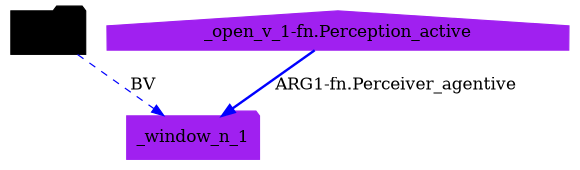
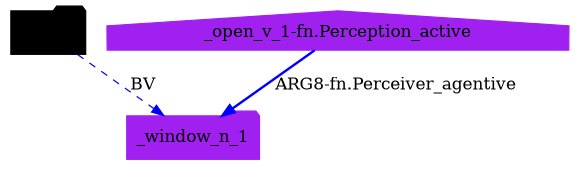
edge "_open_v_1-fn.Perception_active" -> "_window_n_1": label "ARG1-fn.Perceiver_agentive" -> "ARG8-fn.Perceiver_agentive"
